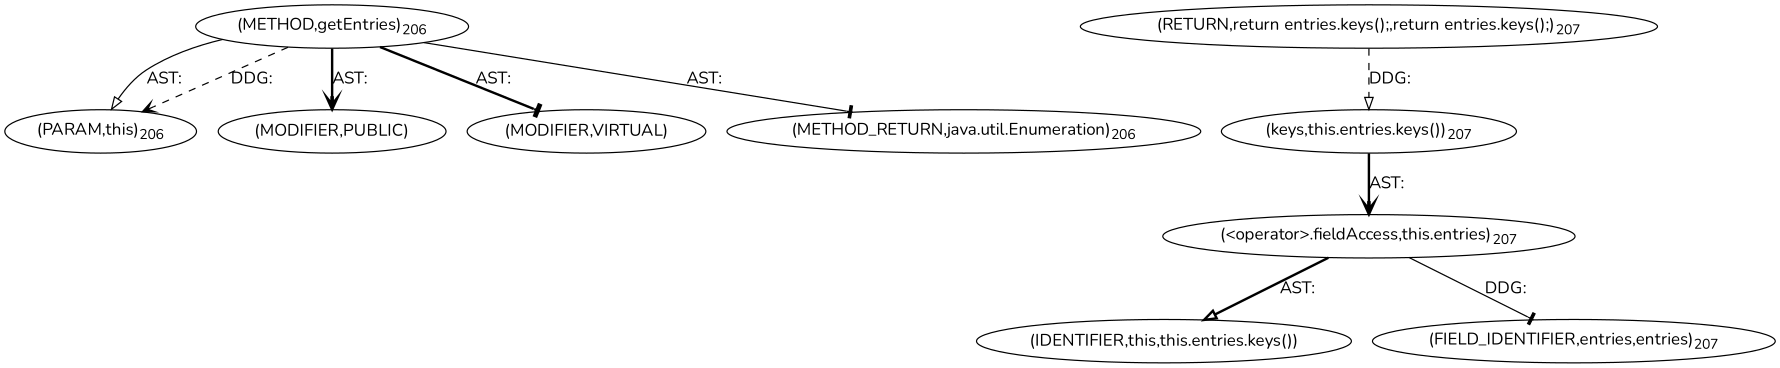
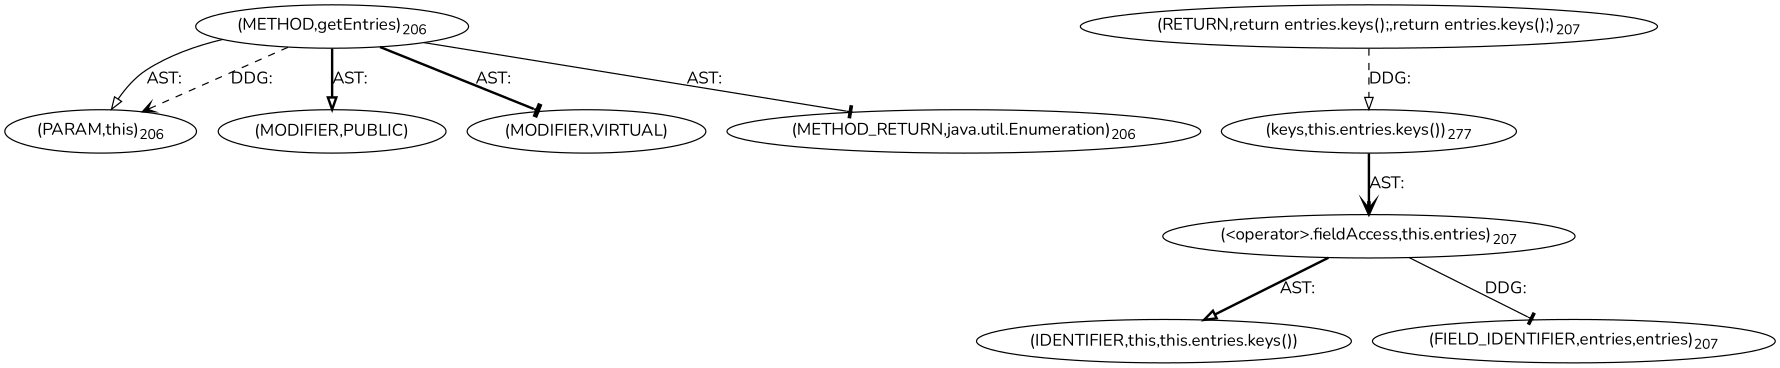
edge "(METHOD,getEntries)" -> "(MODIFIER,PUBLIC)": arrowhead vee -> onormal
node "(keys,this.entries.keys())": text "207" -> "277"
